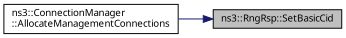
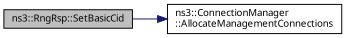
edge "ns3::ConnectionManager ::AllocateManagementConnections" -> "ns3::RngRsp::SetBasicCid": reversed
